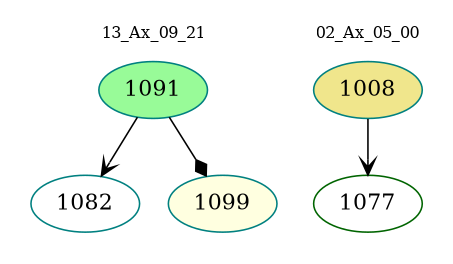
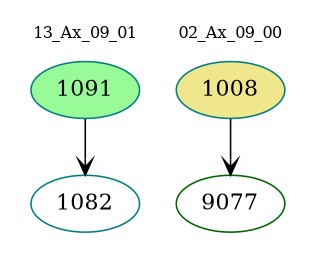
cluster "13_Ax_09_21": label "13_Ax_09_21" -> "13_Ax_09_01"
cluster "02_Ax_05_00": label "02_Ax_05_00" -> "02_Ax_09_00"
node "1099": removed
node "1077": label "1077" -> "9077"
